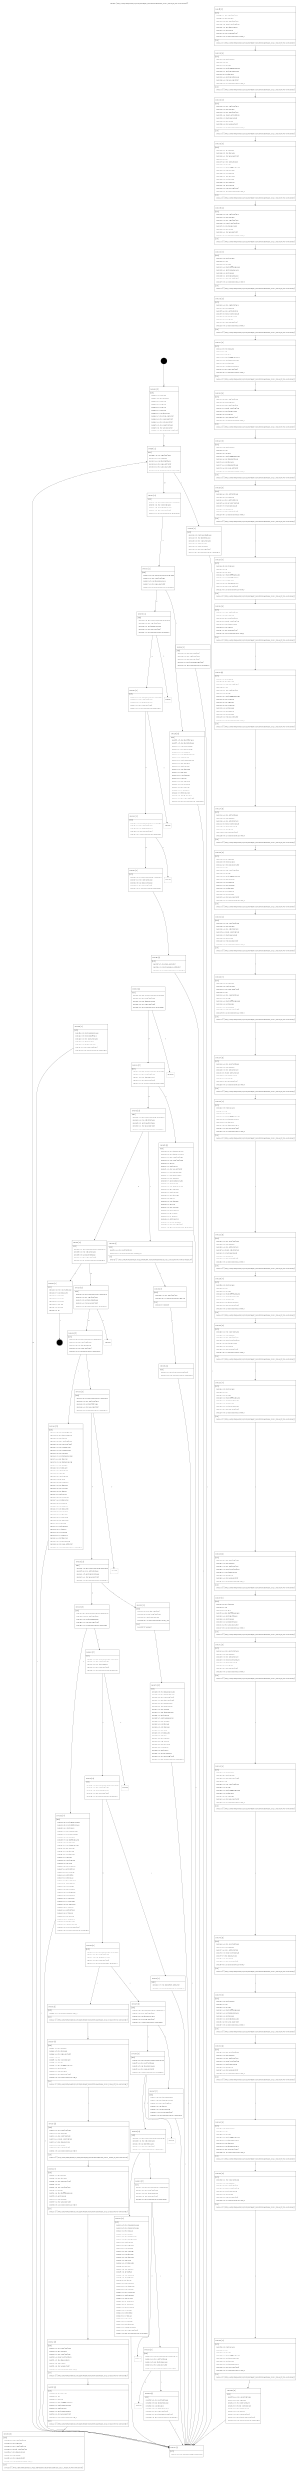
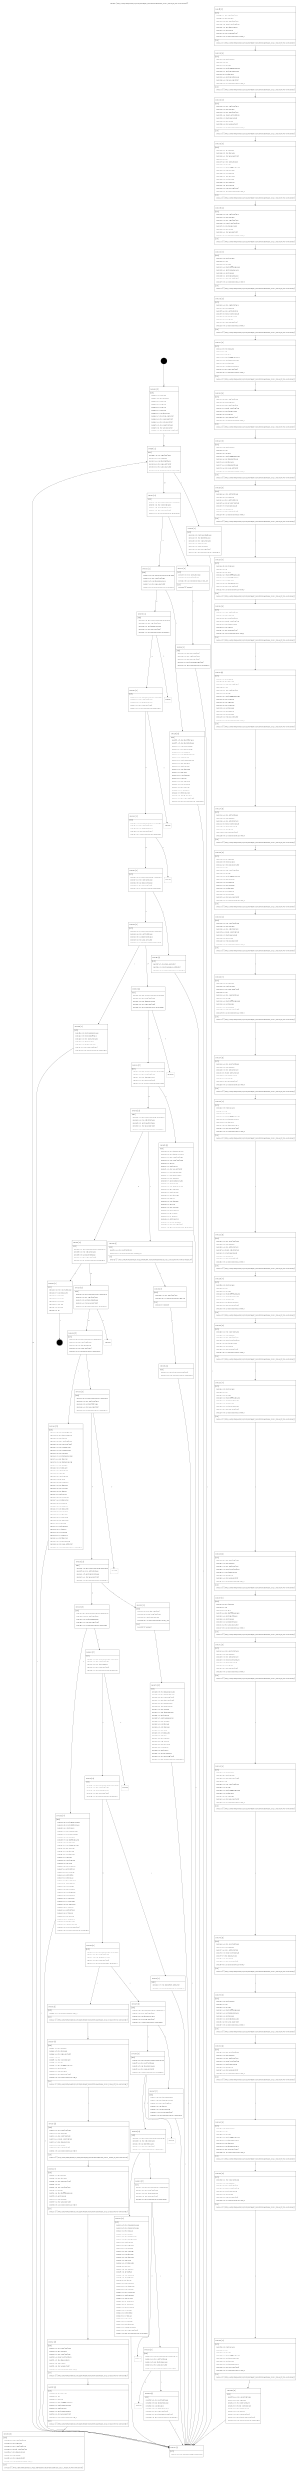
node "0x401c79 [13]": added
node "0x401998 [22]": added
